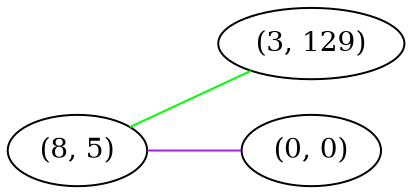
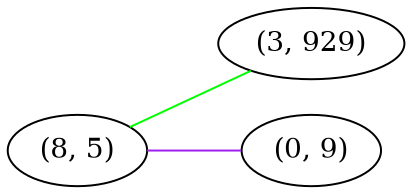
node "(3, 129)": label "(3, 129)" -> "(3, 929)"
node "(0, 0)": label "(0, 0)" -> "(0, 9)"
